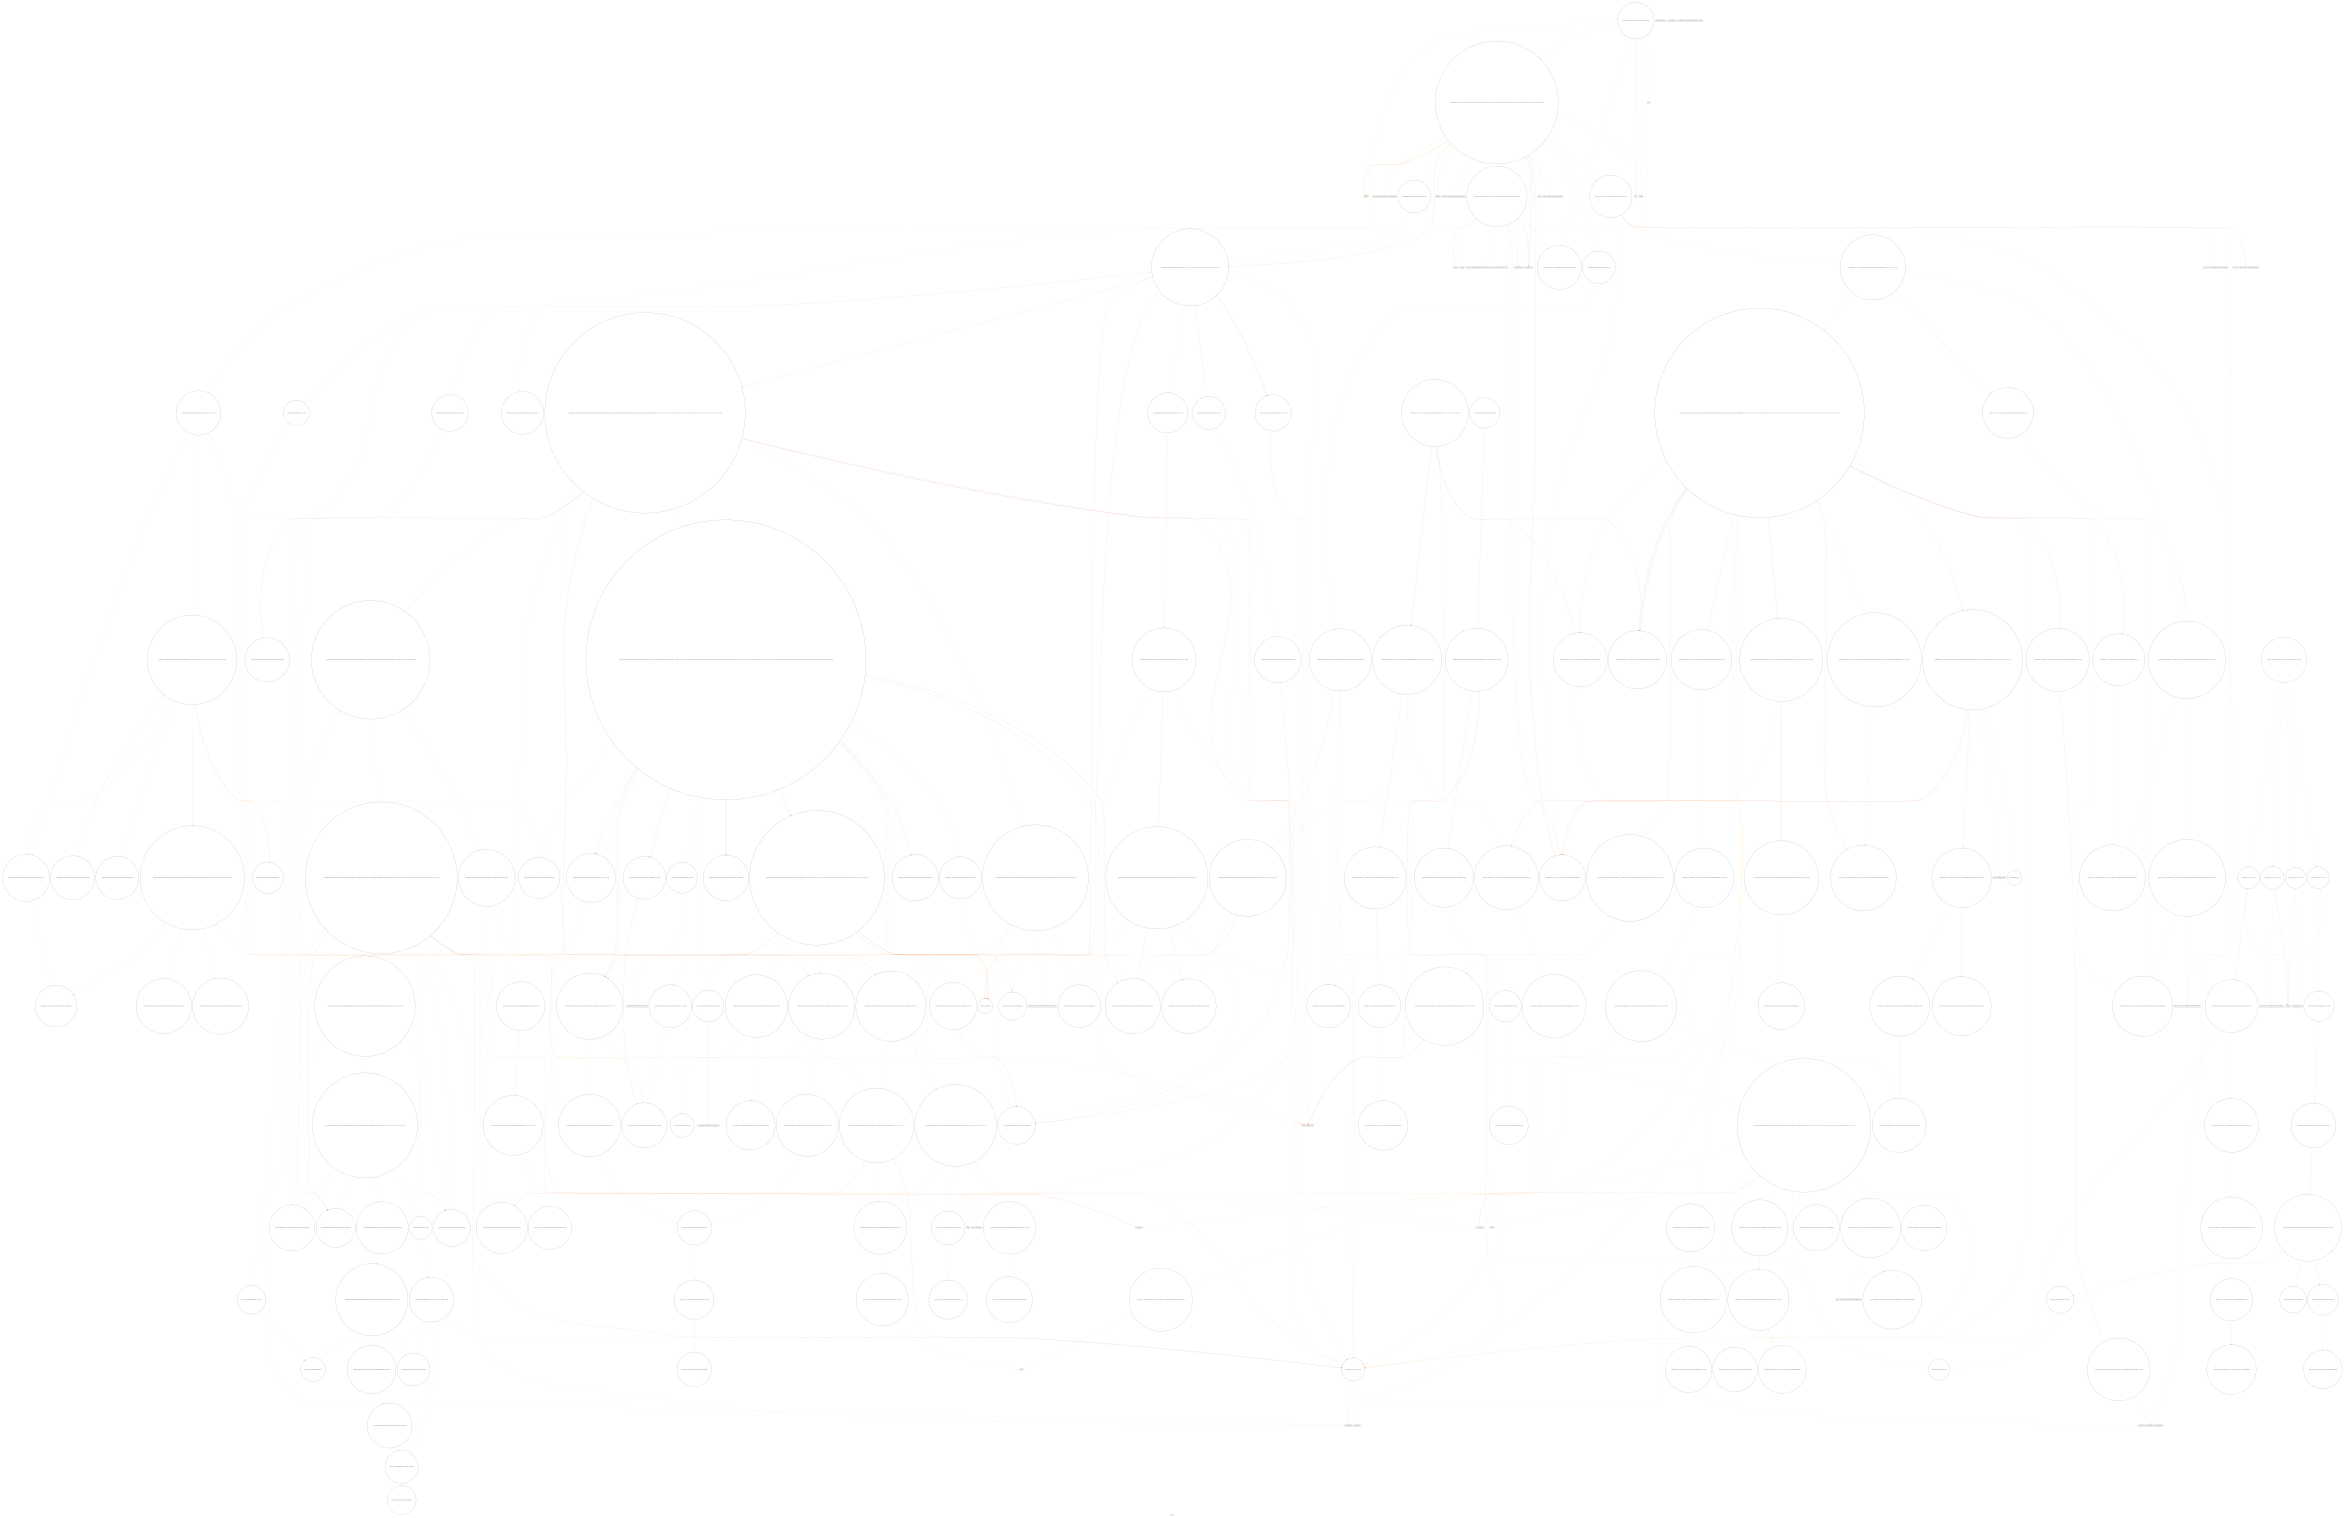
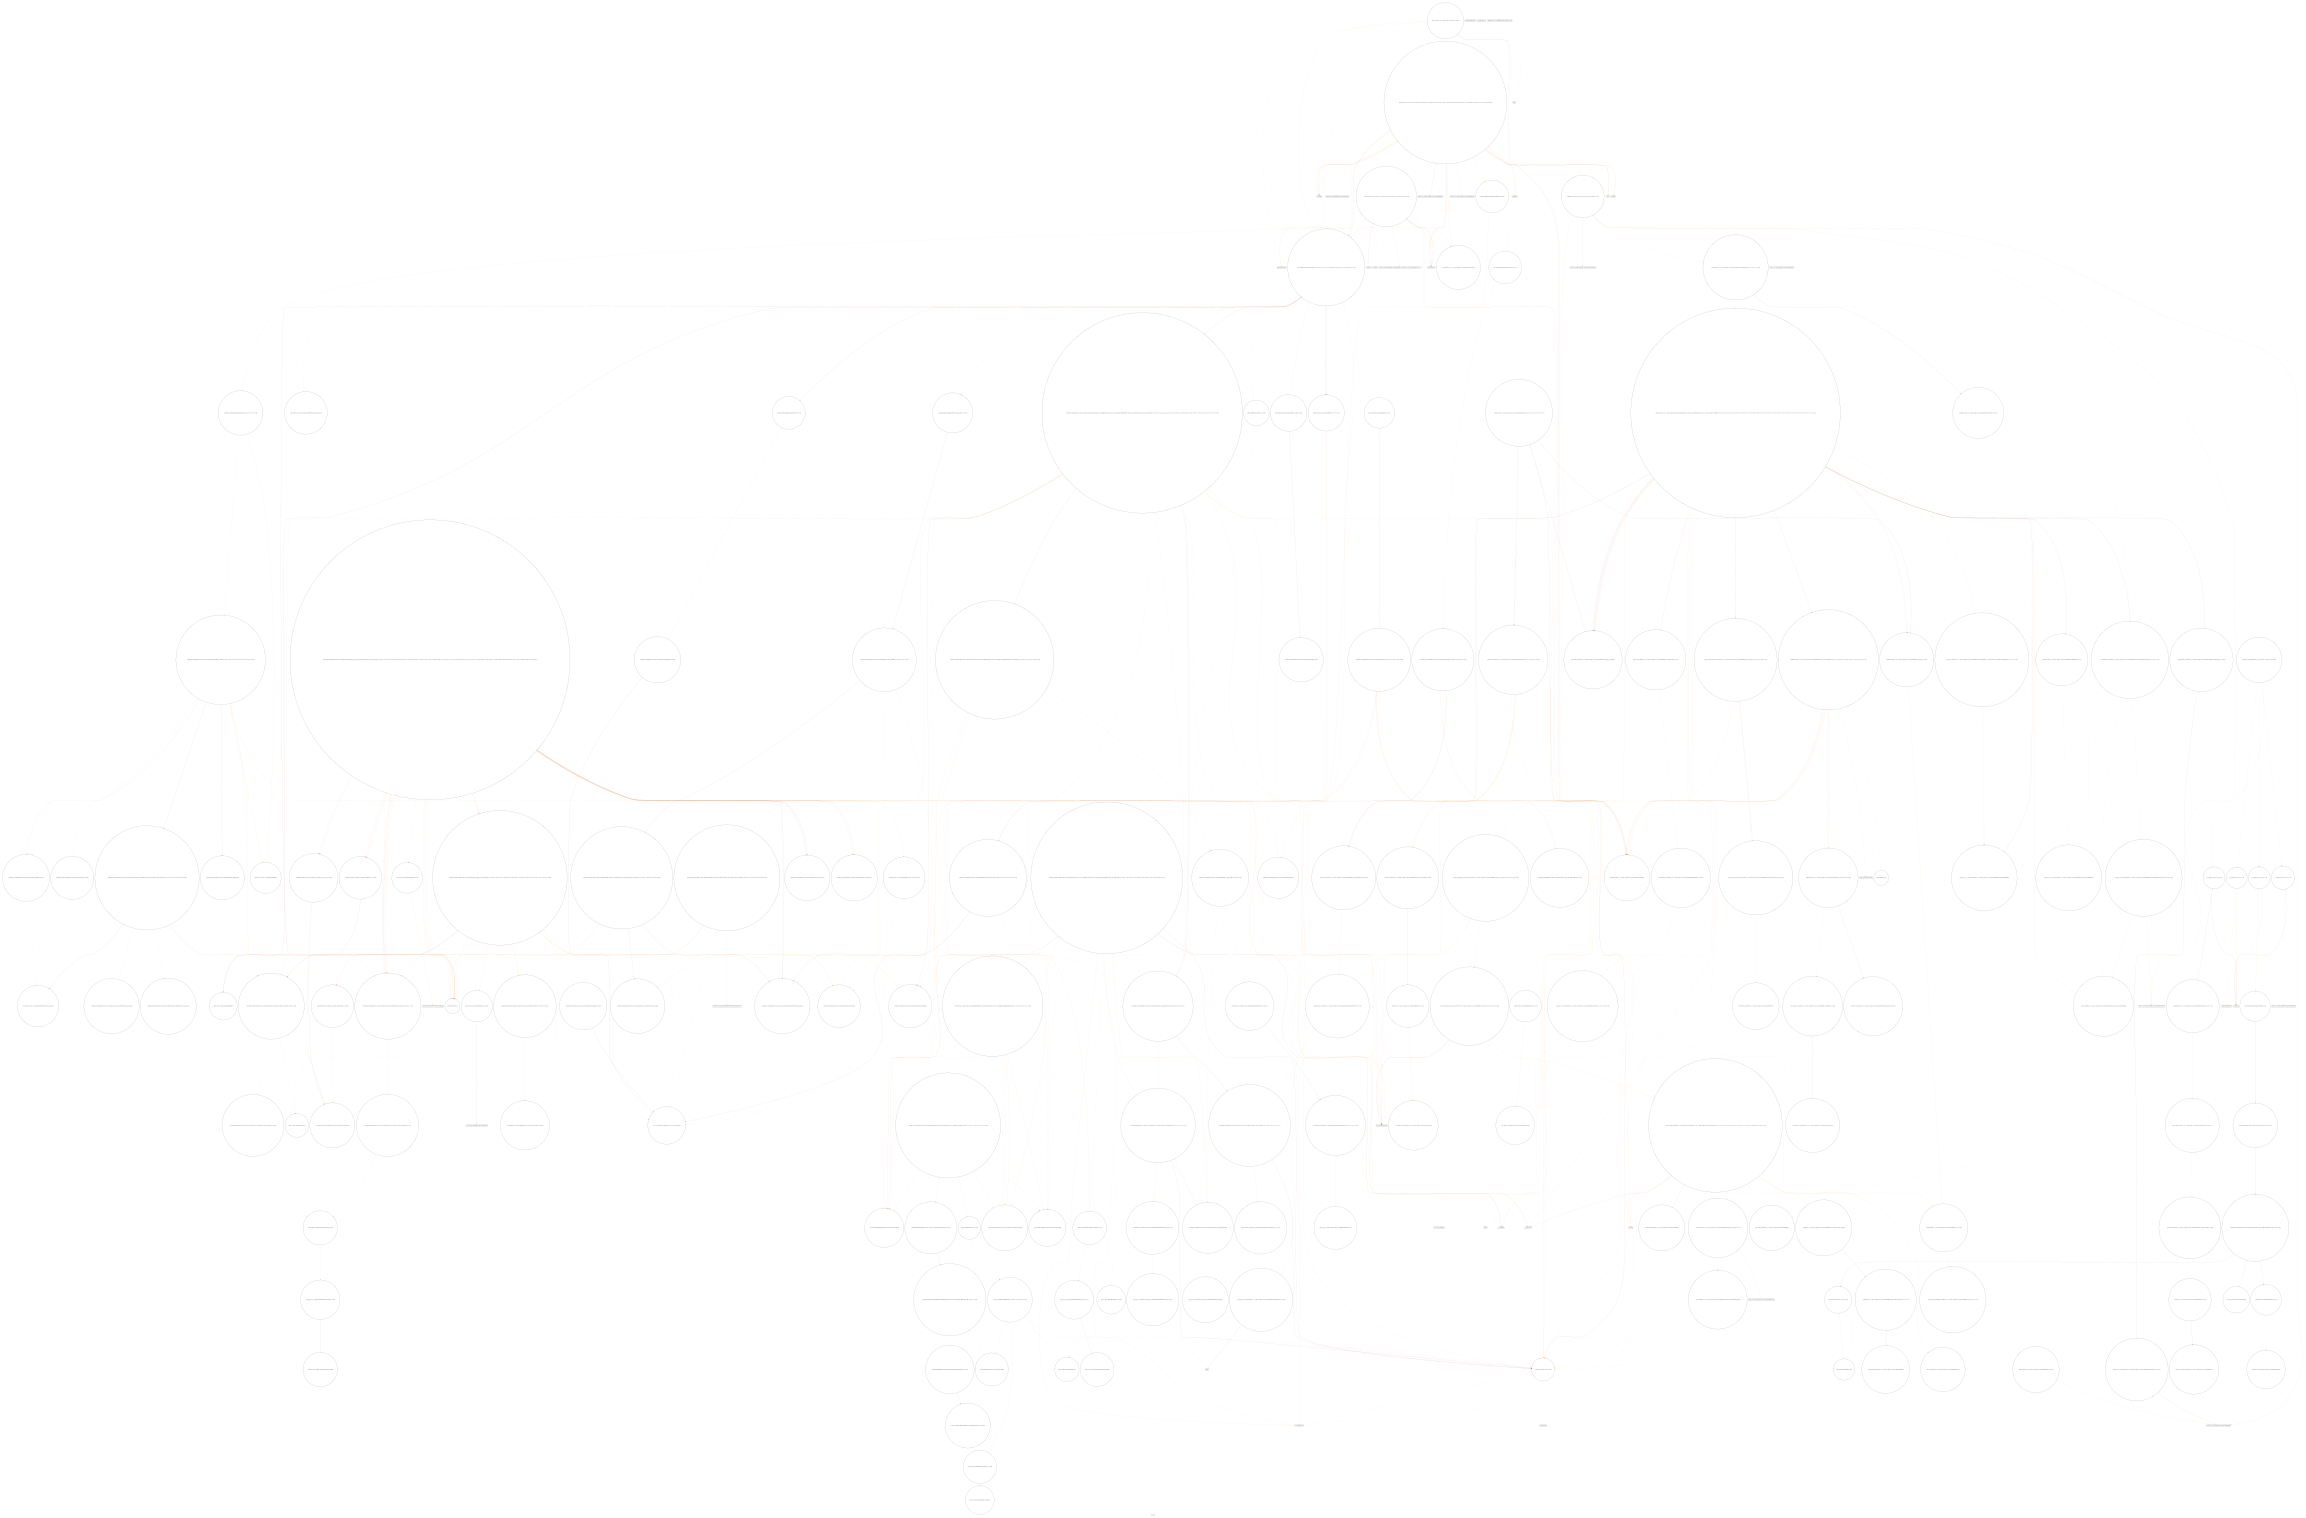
node "{_ZN9__gnu_cxx16__aligned_membufISt4pairIKxiEE7_M_addrEv}": added
